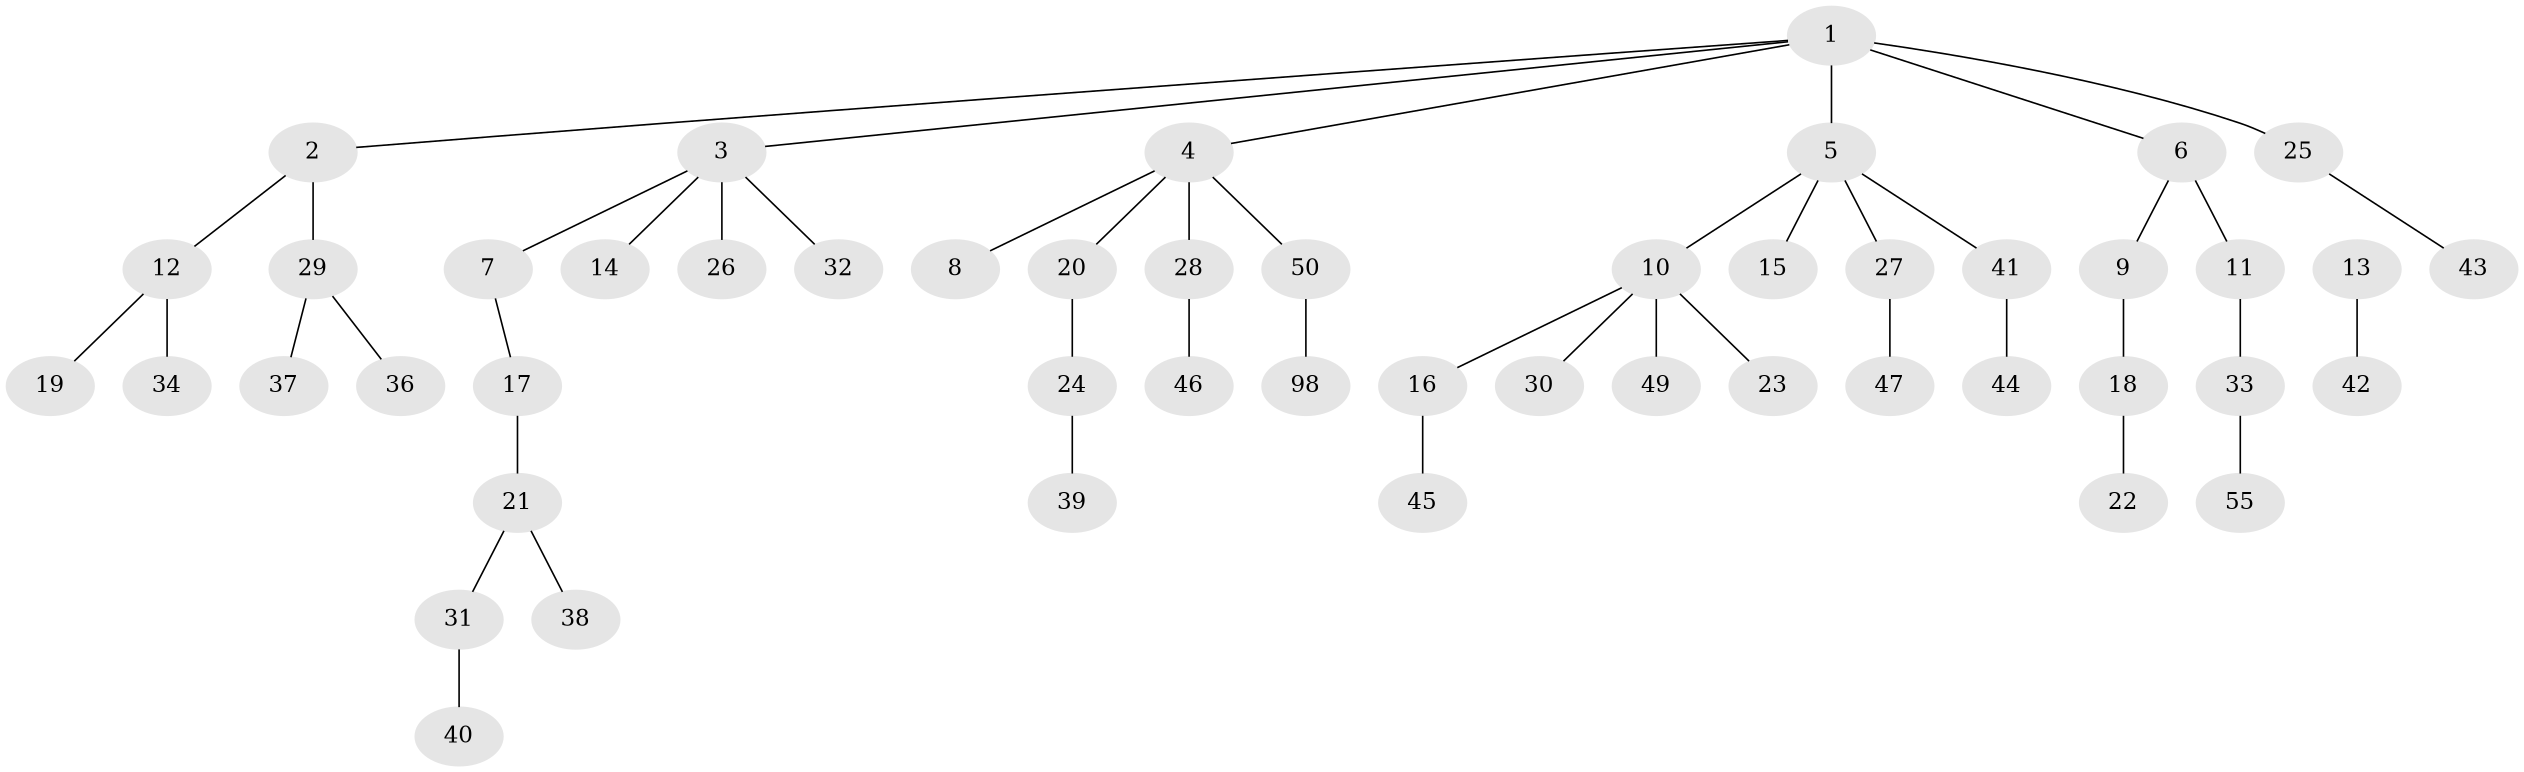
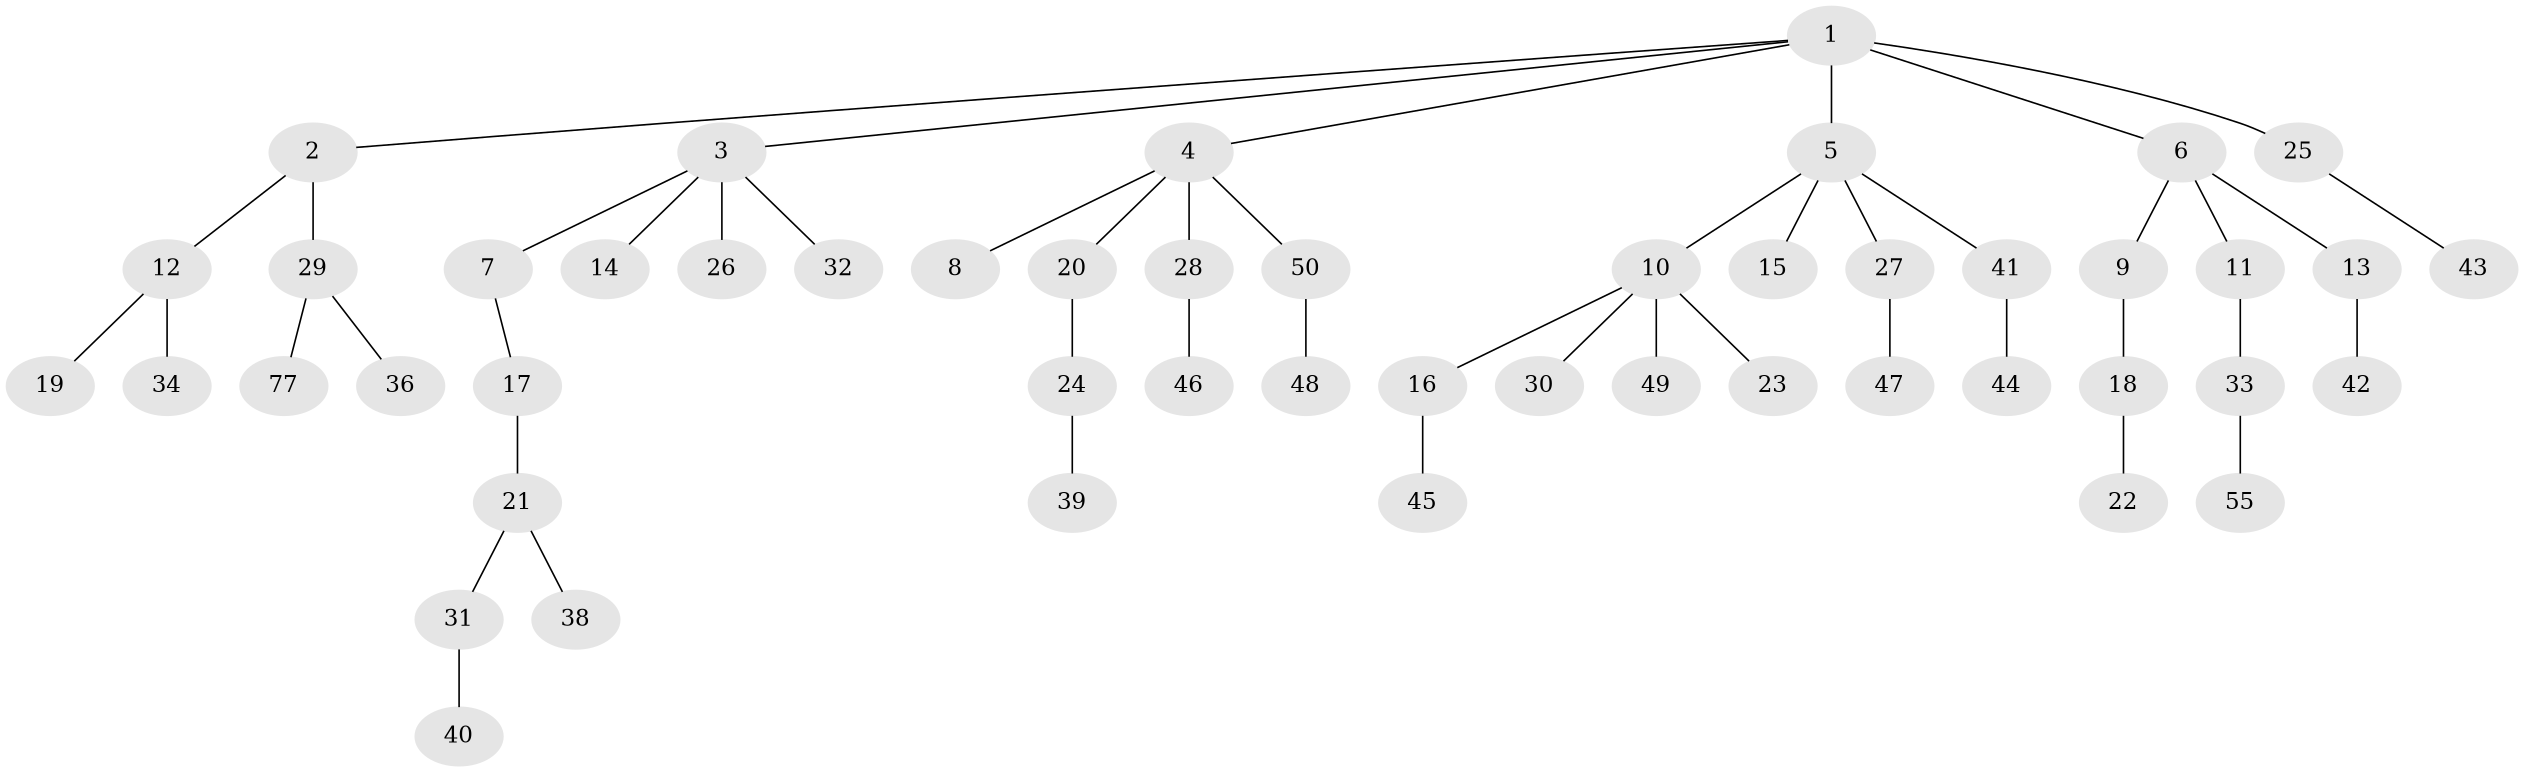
edge "6" -- "13": added
node "37": label "37" -> "77"
node "98": label "98" -> "48"
